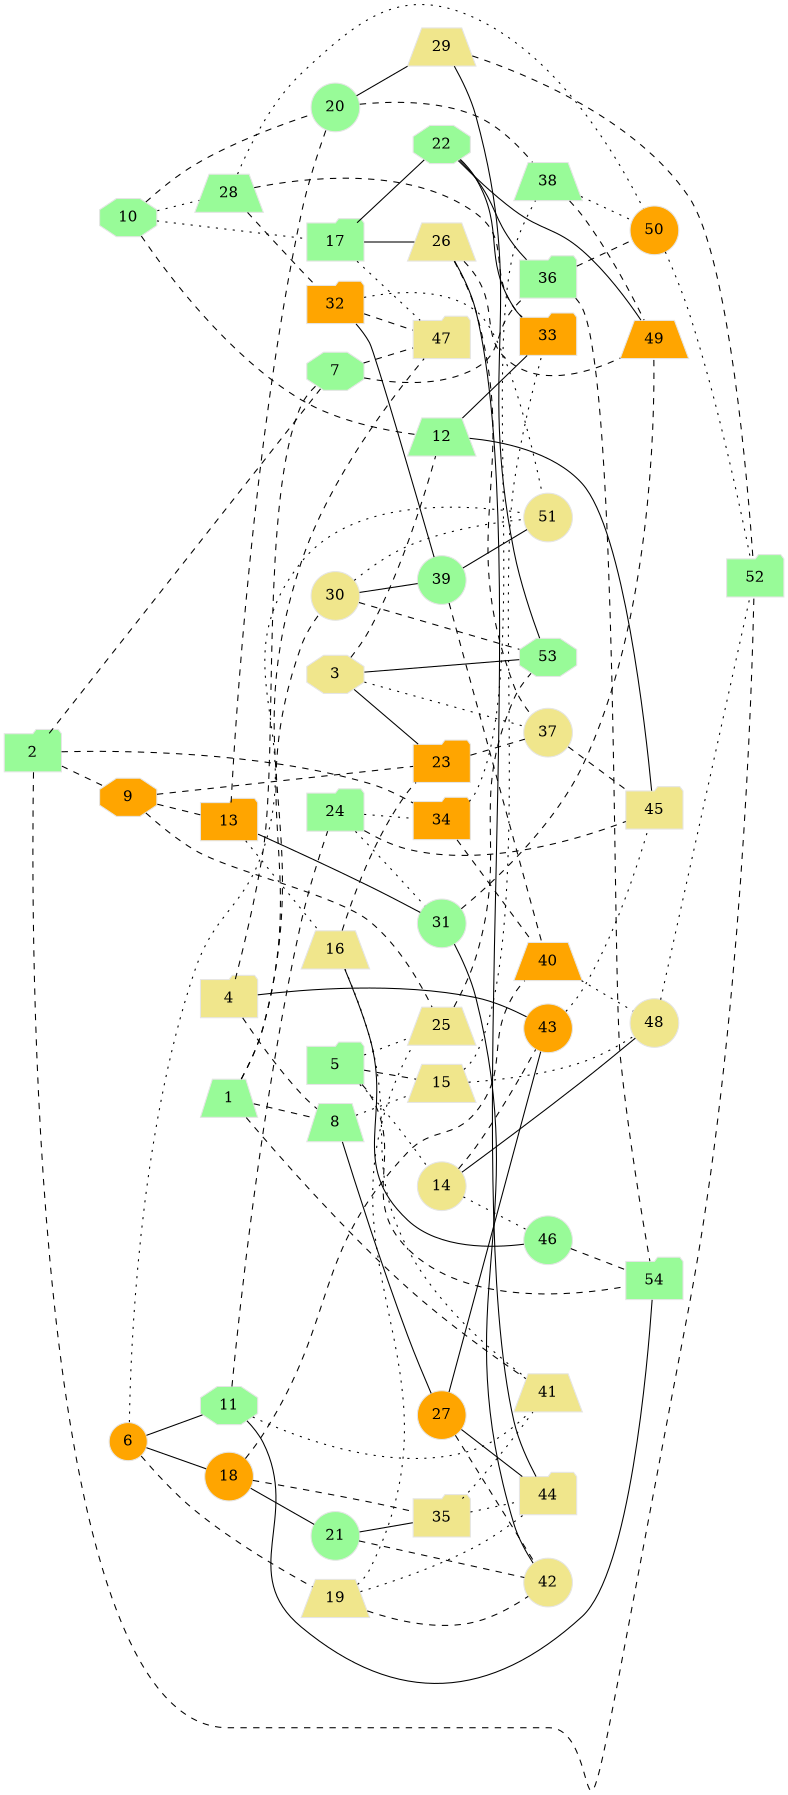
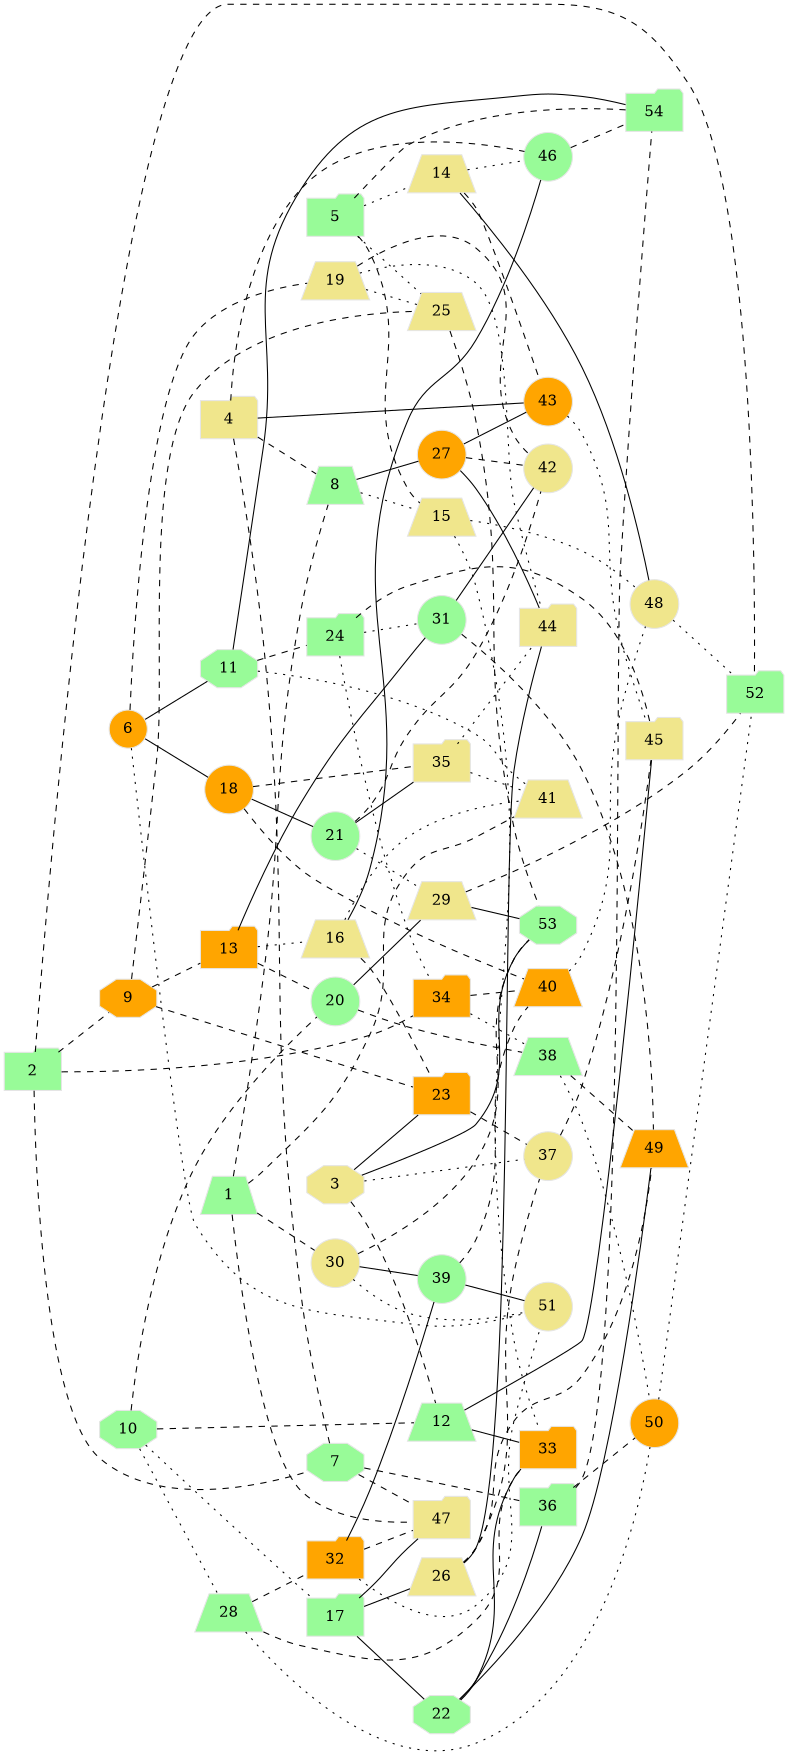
edge "46" -- "4": added
edge "17" -- "47": style dotted -> solid
edge "21" -- "29": added
node "14": shape circle -> trapezium
